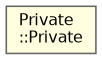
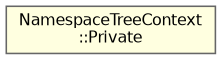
node "Private ::Private": label "Private ::Private" -> "NamespaceTreeContext ::Private"
